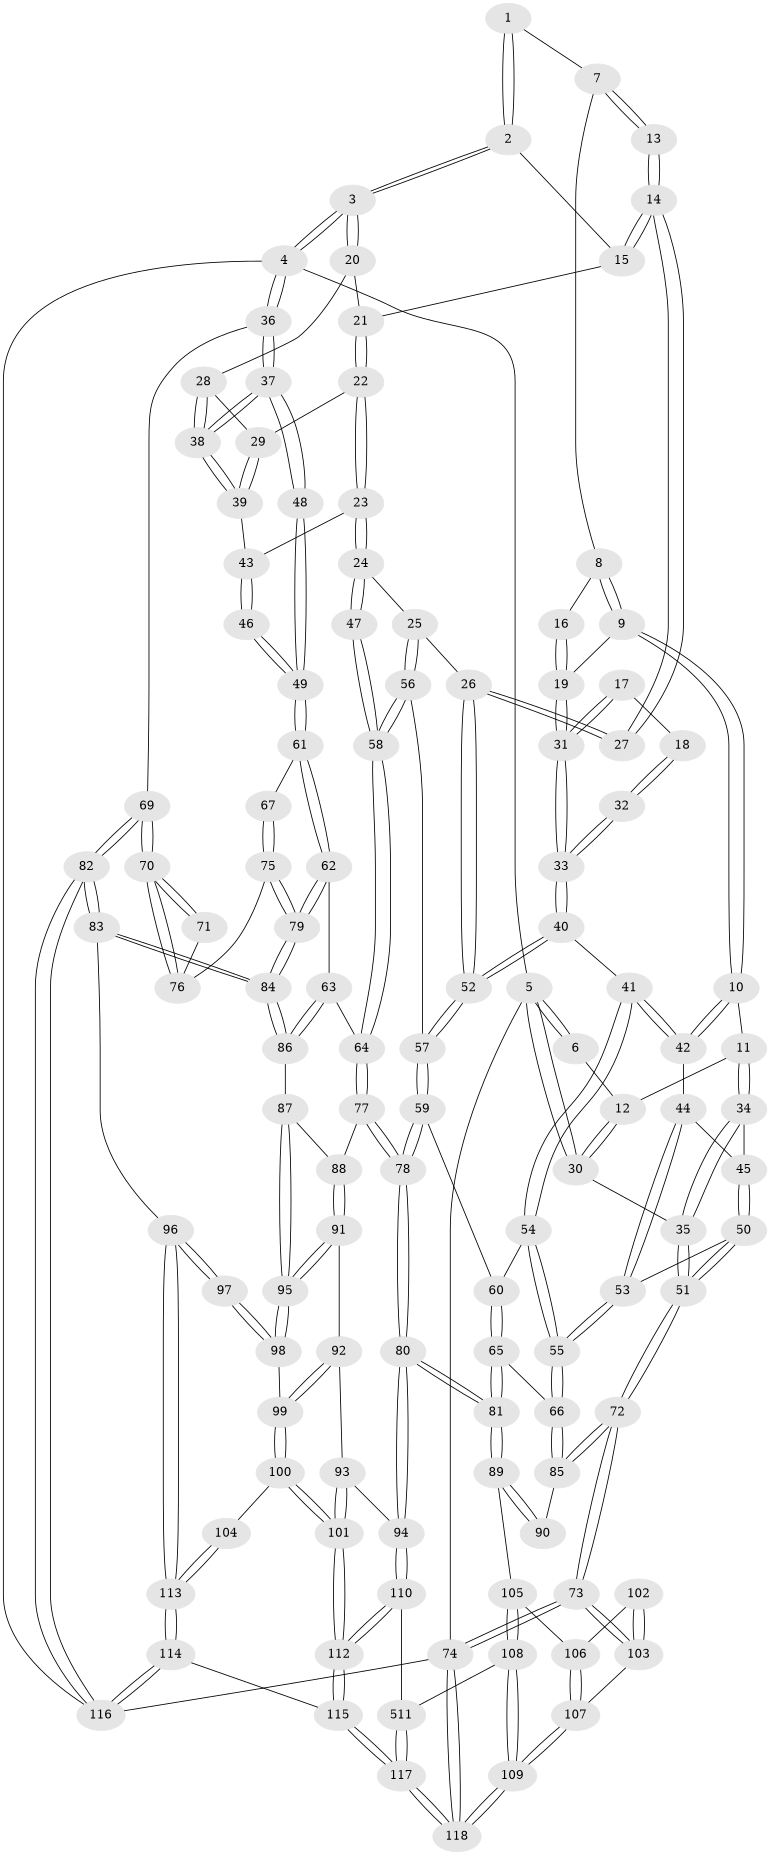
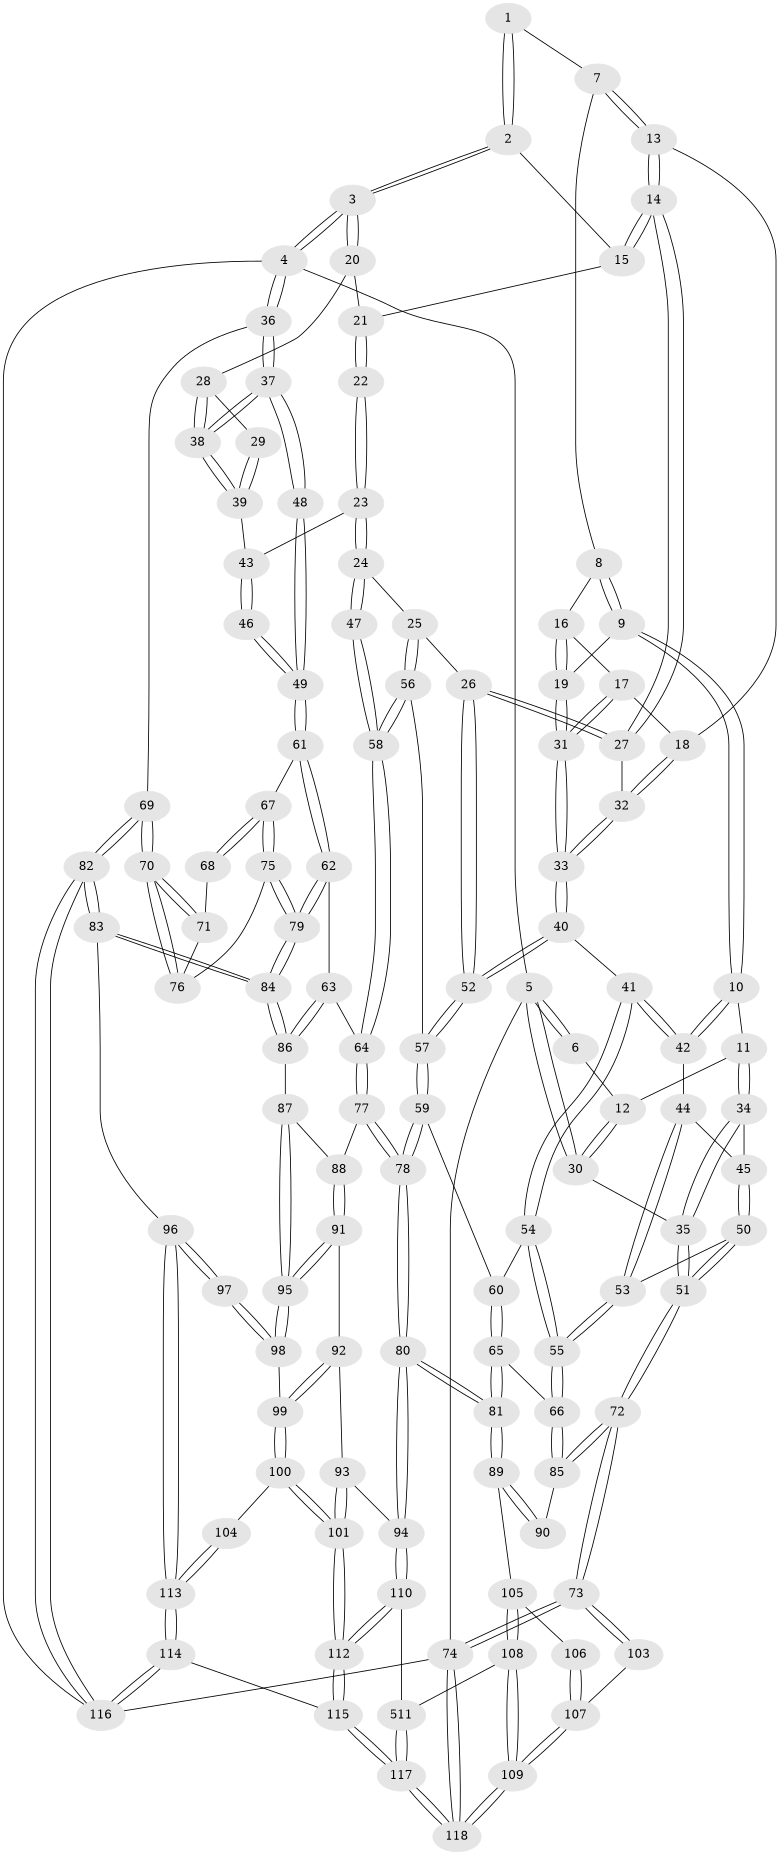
edge "22" -- "29": removed
edge "13" -- "18": added
edge "16" -- "17": added
edge "27" -- "32": added
node "68": added
node "102": removed
